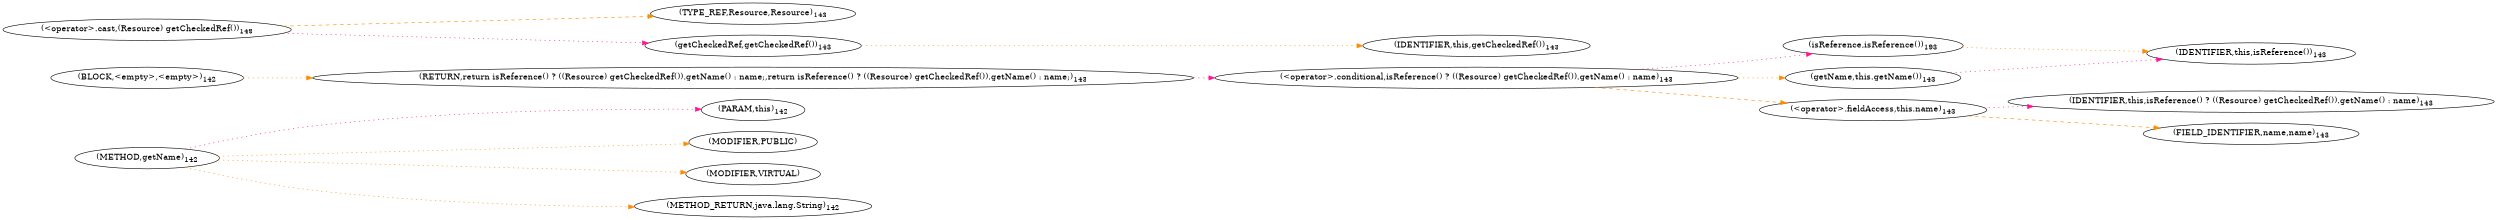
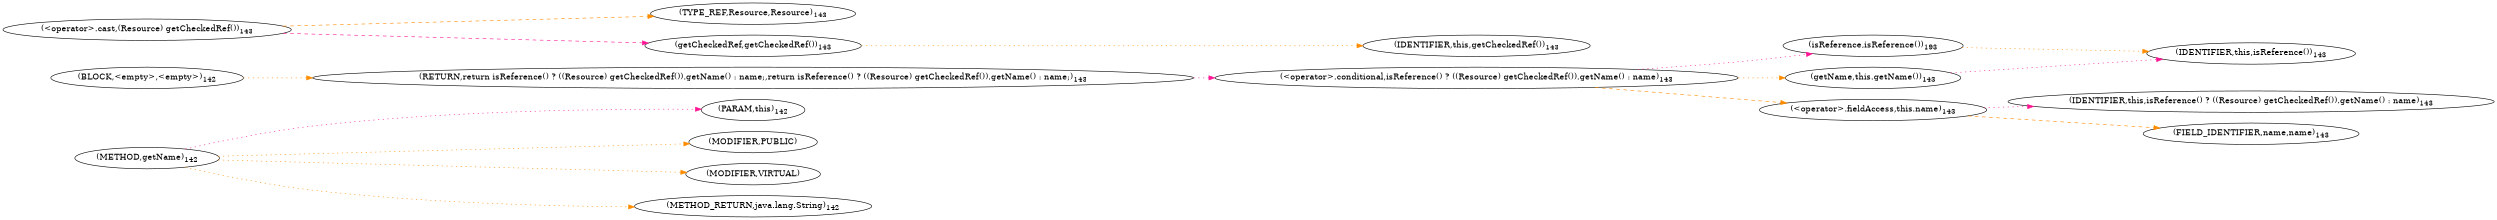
node "(<operator>.cast,(Resource) getCheckedRef())": text "149" -> "143"
edge "(<operator>.cast,(Resource) getCheckedRef())" -> "(getCheckedRef,getCheckedRef())": style dotted -> dashed
